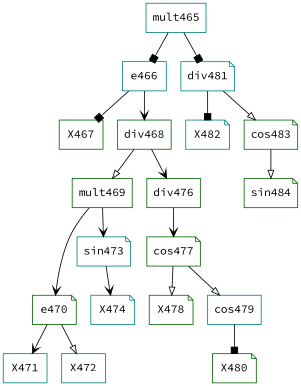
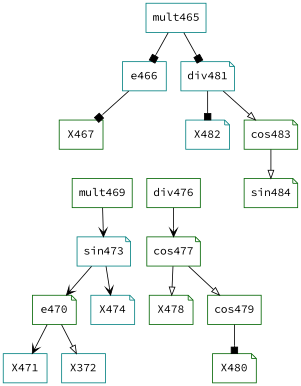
node "div468": removed
edge "mult469" -> "e470": now "sin473" -> "e470"
node "cos479": color teal -> darkgreen
node "X472": label "X472" -> "X372"
